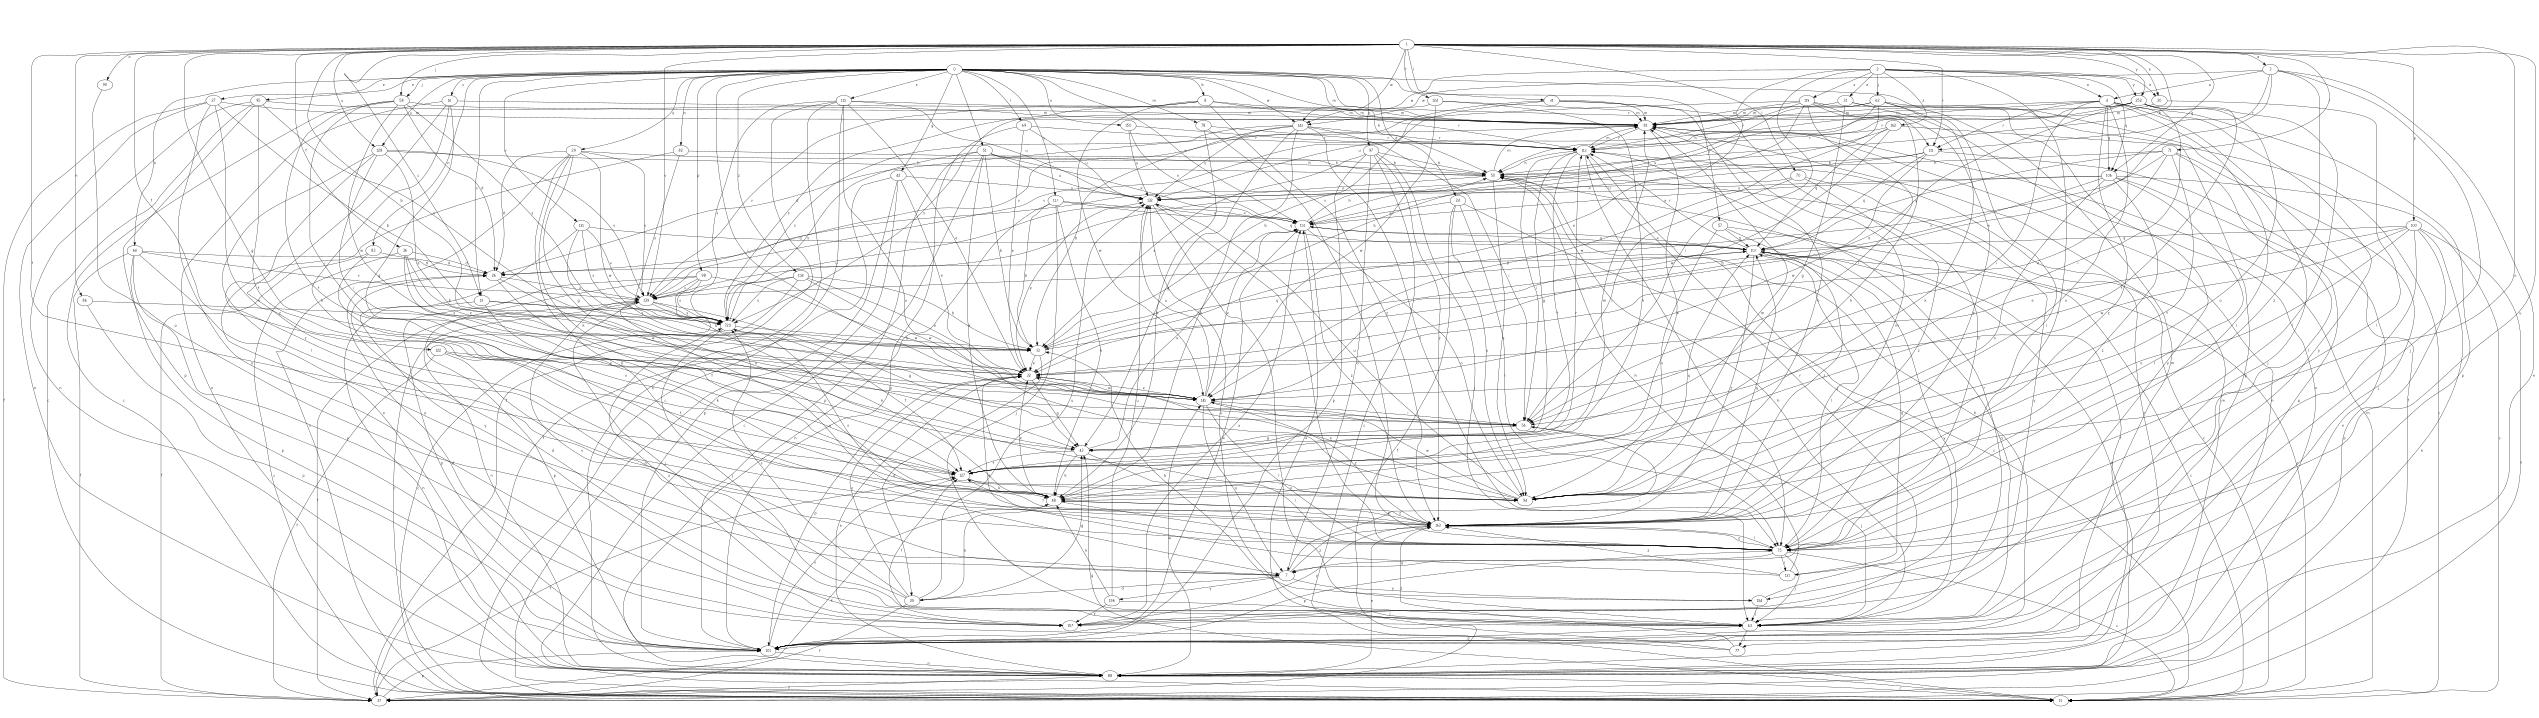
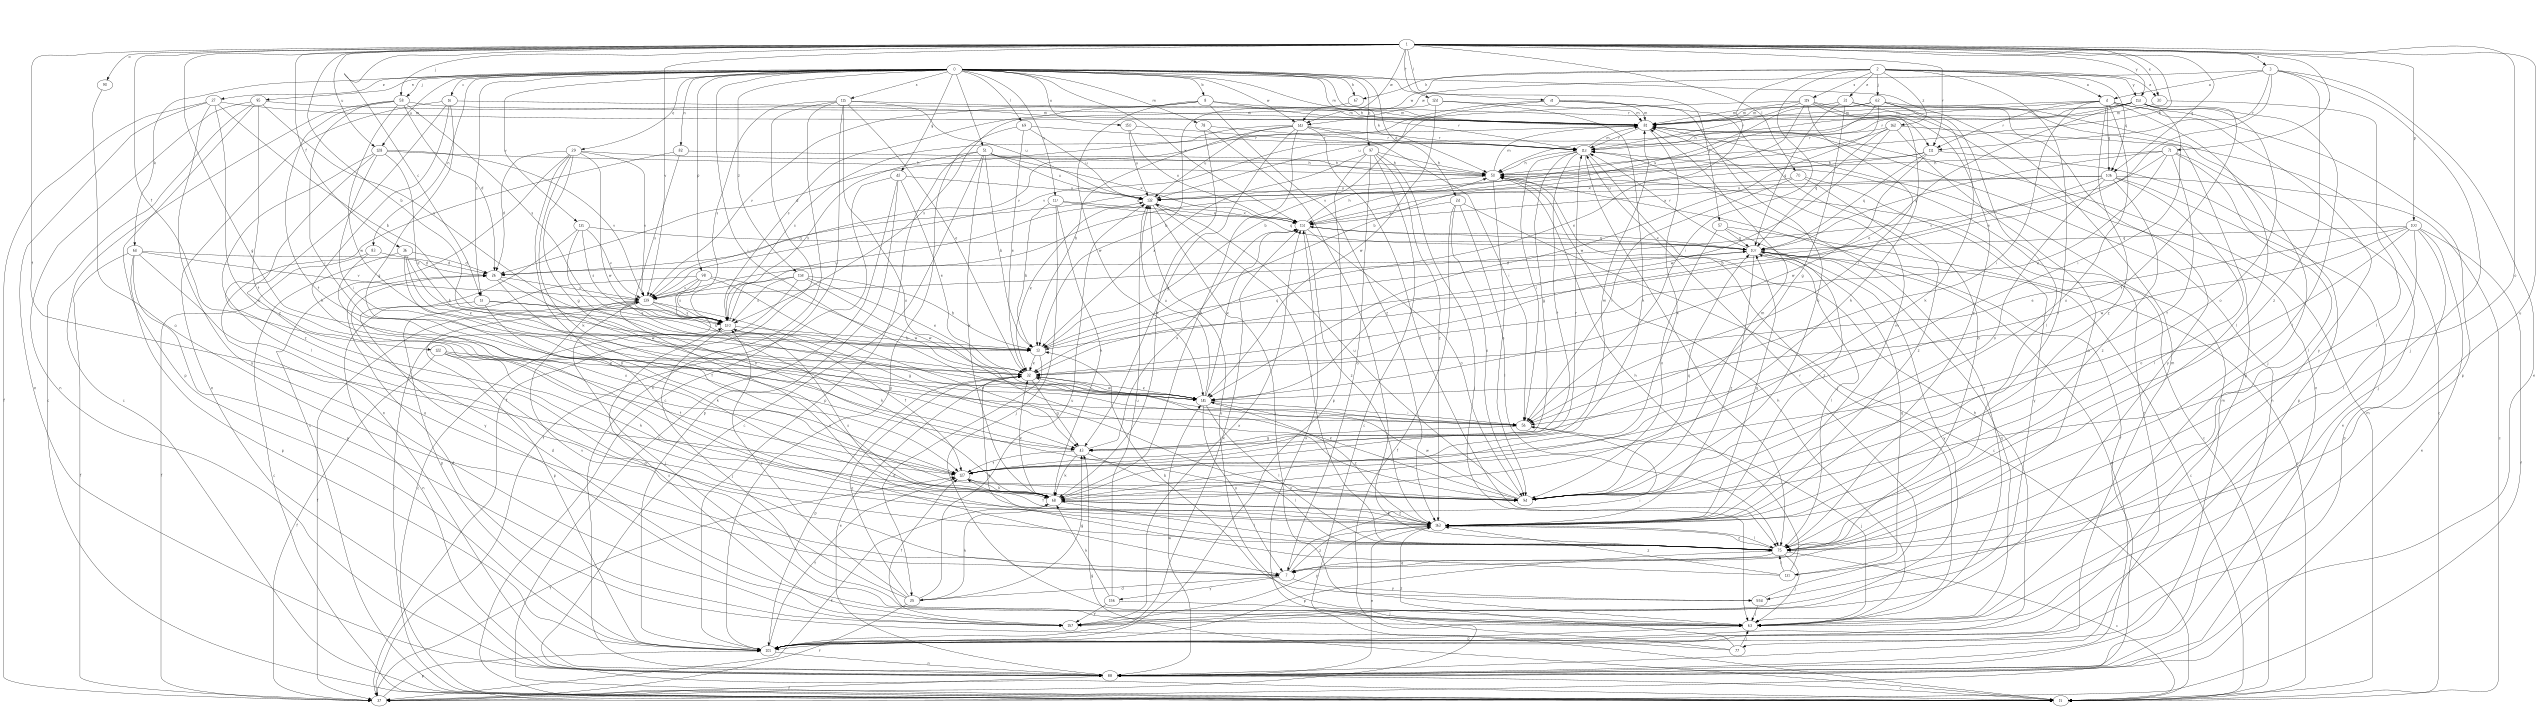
node "67": added
node "252": label "252" -> "152"
edge "115" -> "81": label "m" -> "h"
edge "31" -> "107": added, label "q"
node "86": removed
node "720": label "720" -> "120"
edge "122" -> "68": added, label "k"
edge "162" -> "7": added, label "a"
edge "75" -> "131": reversed
edge "117" -> "88": removed, label "n"
node "154": label "154" -> "554"
edge "98" -> "88": now "98" -> "94"
edge "63" -> "77": reversed
edge "4" -> "37": removed, label "f"
